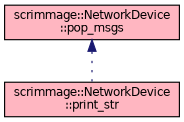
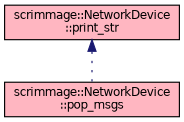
edge "scrimmage::NetworkDevice ::print_str" -> "scrimmage::NetworkDevice ::pop_msgs": reversed
